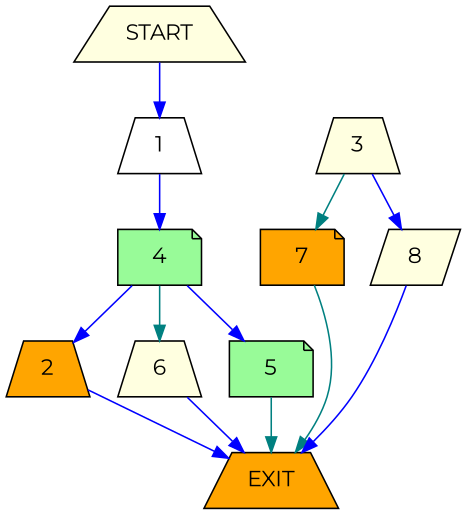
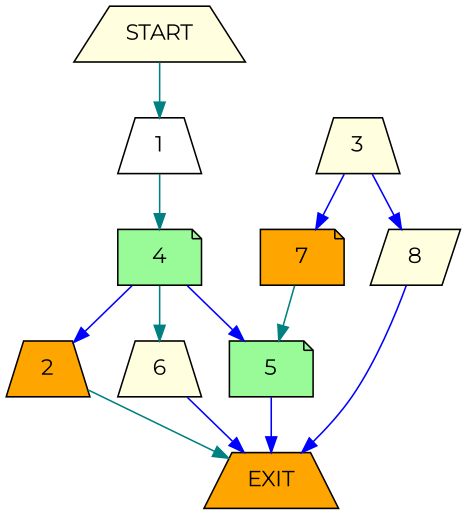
edge "START" -> "1": color blue -> teal
edge "1" -> "4": color blue -> teal
edge "3" -> "7": color teal -> blue
edge "7" -> "EXIT": now "7" -> "5"
edge "5" -> "EXIT": color teal -> blue
edge "2" -> "EXIT": color blue -> teal
